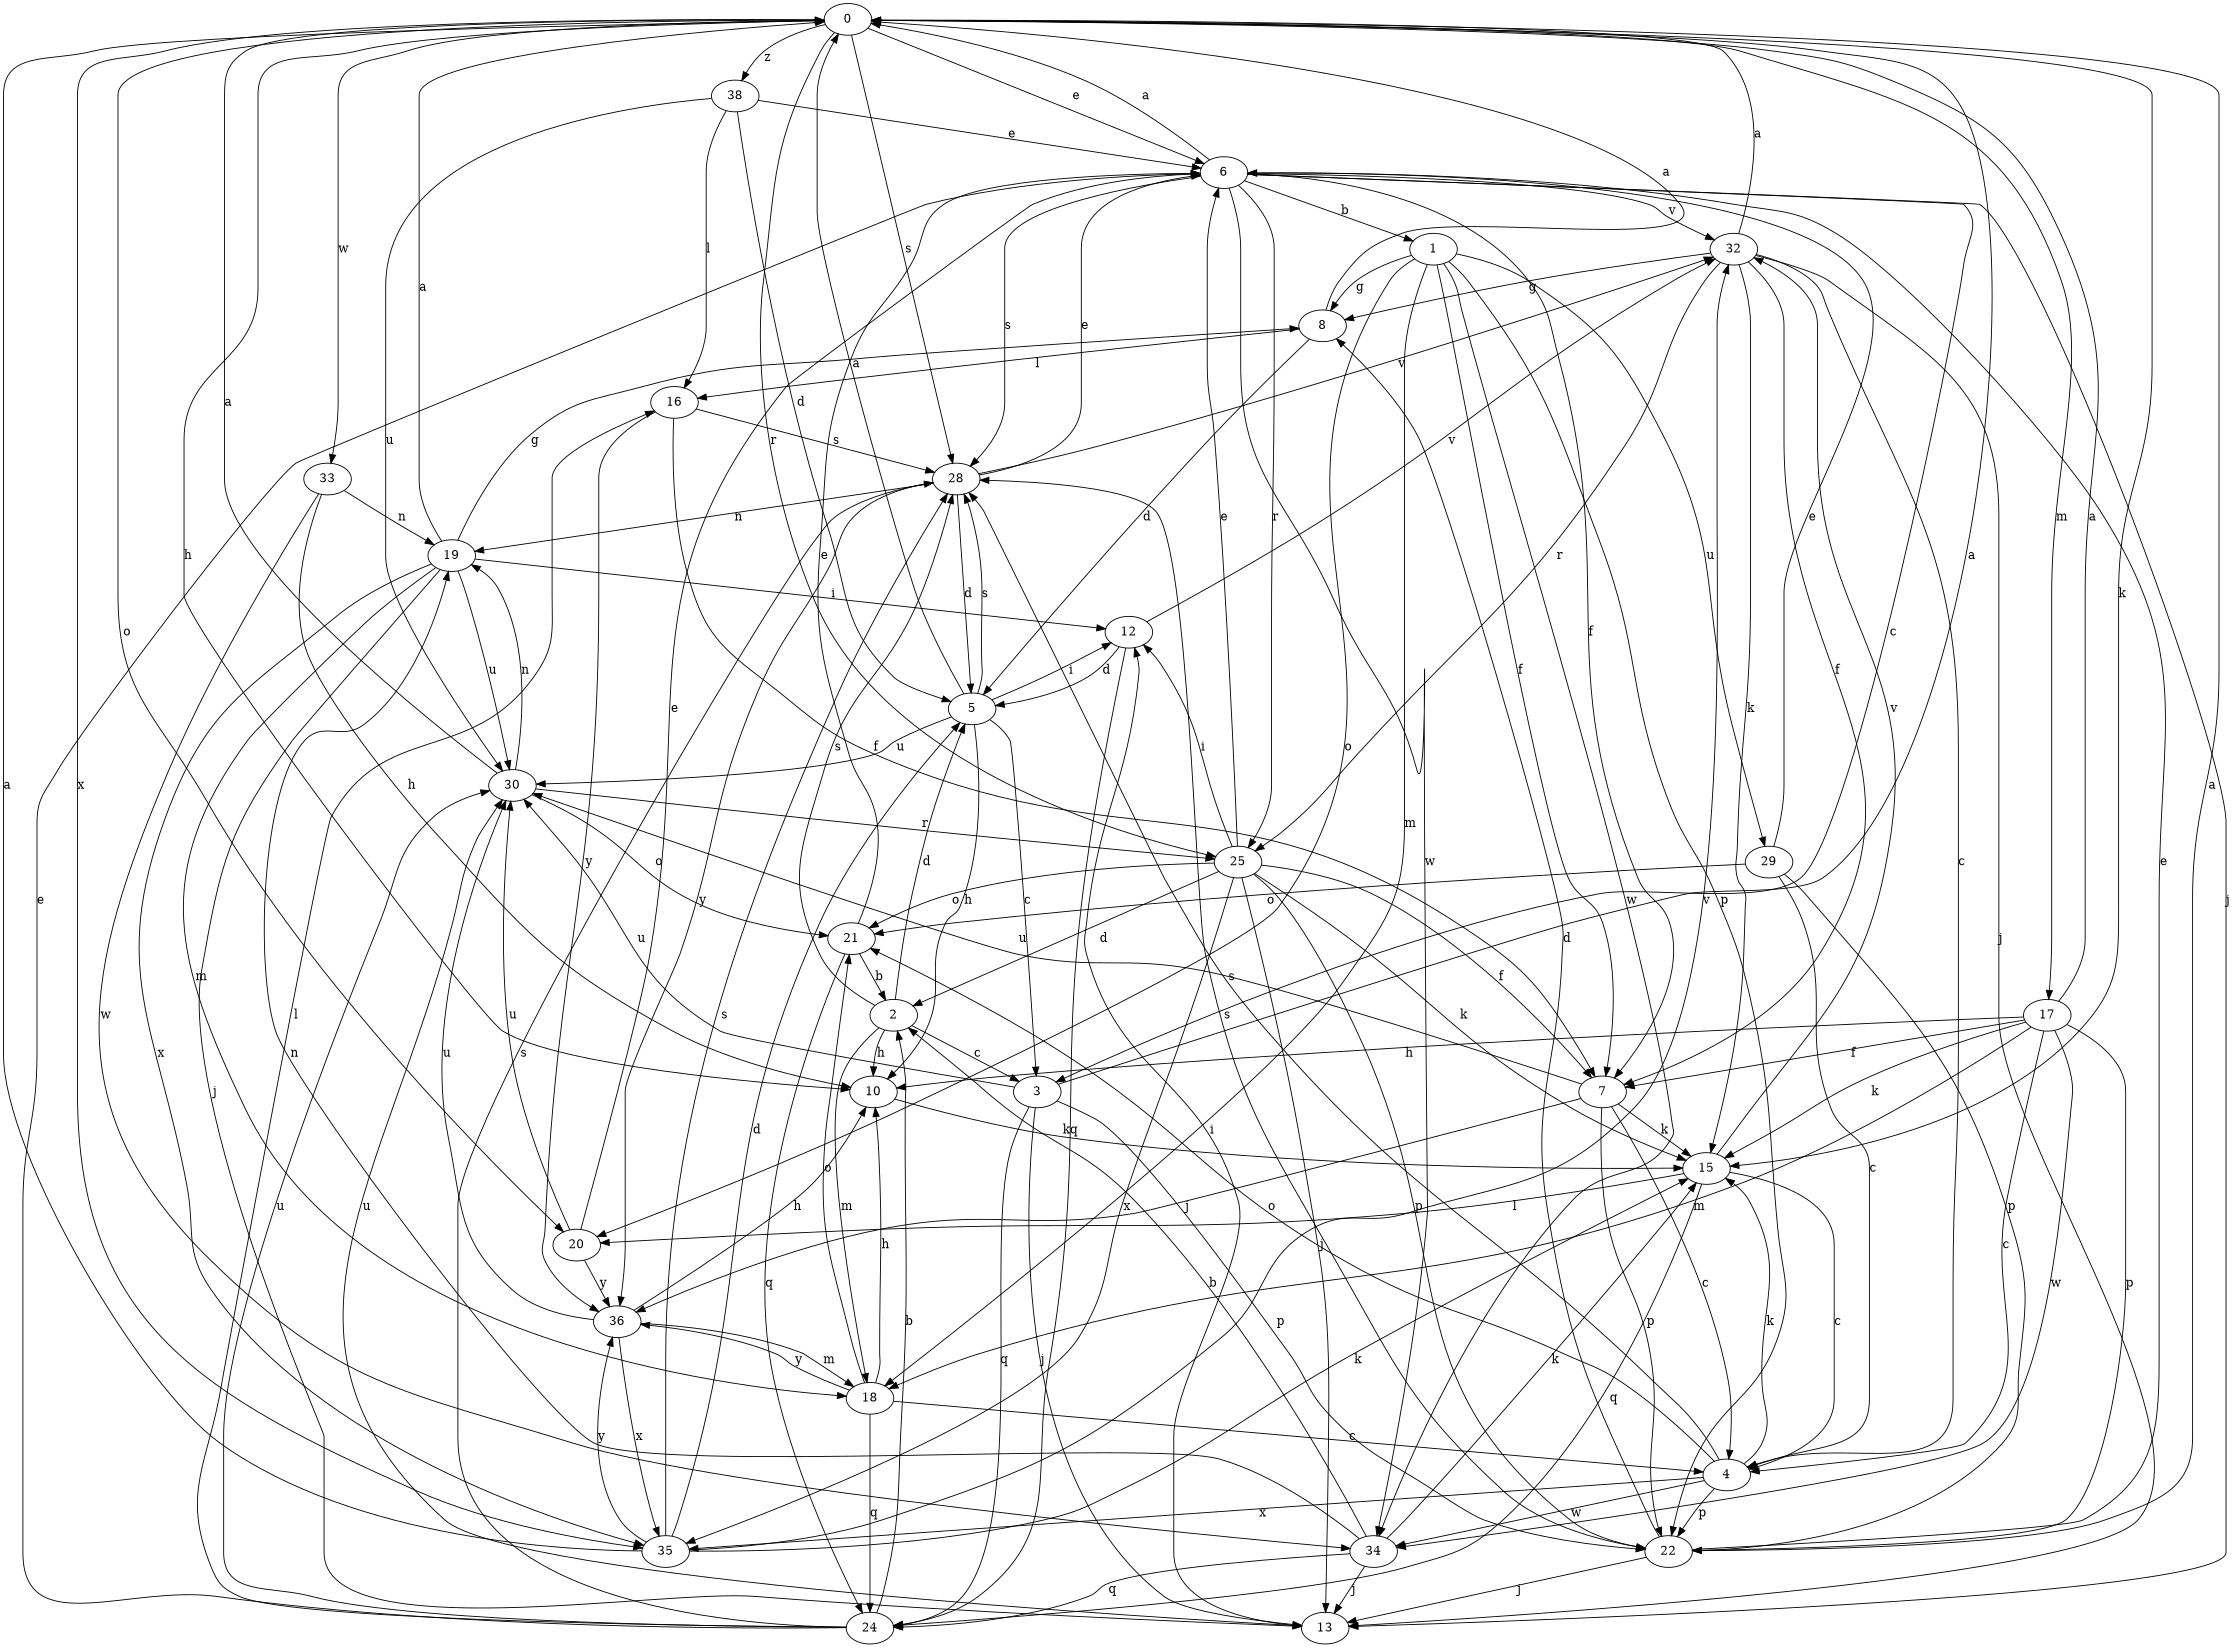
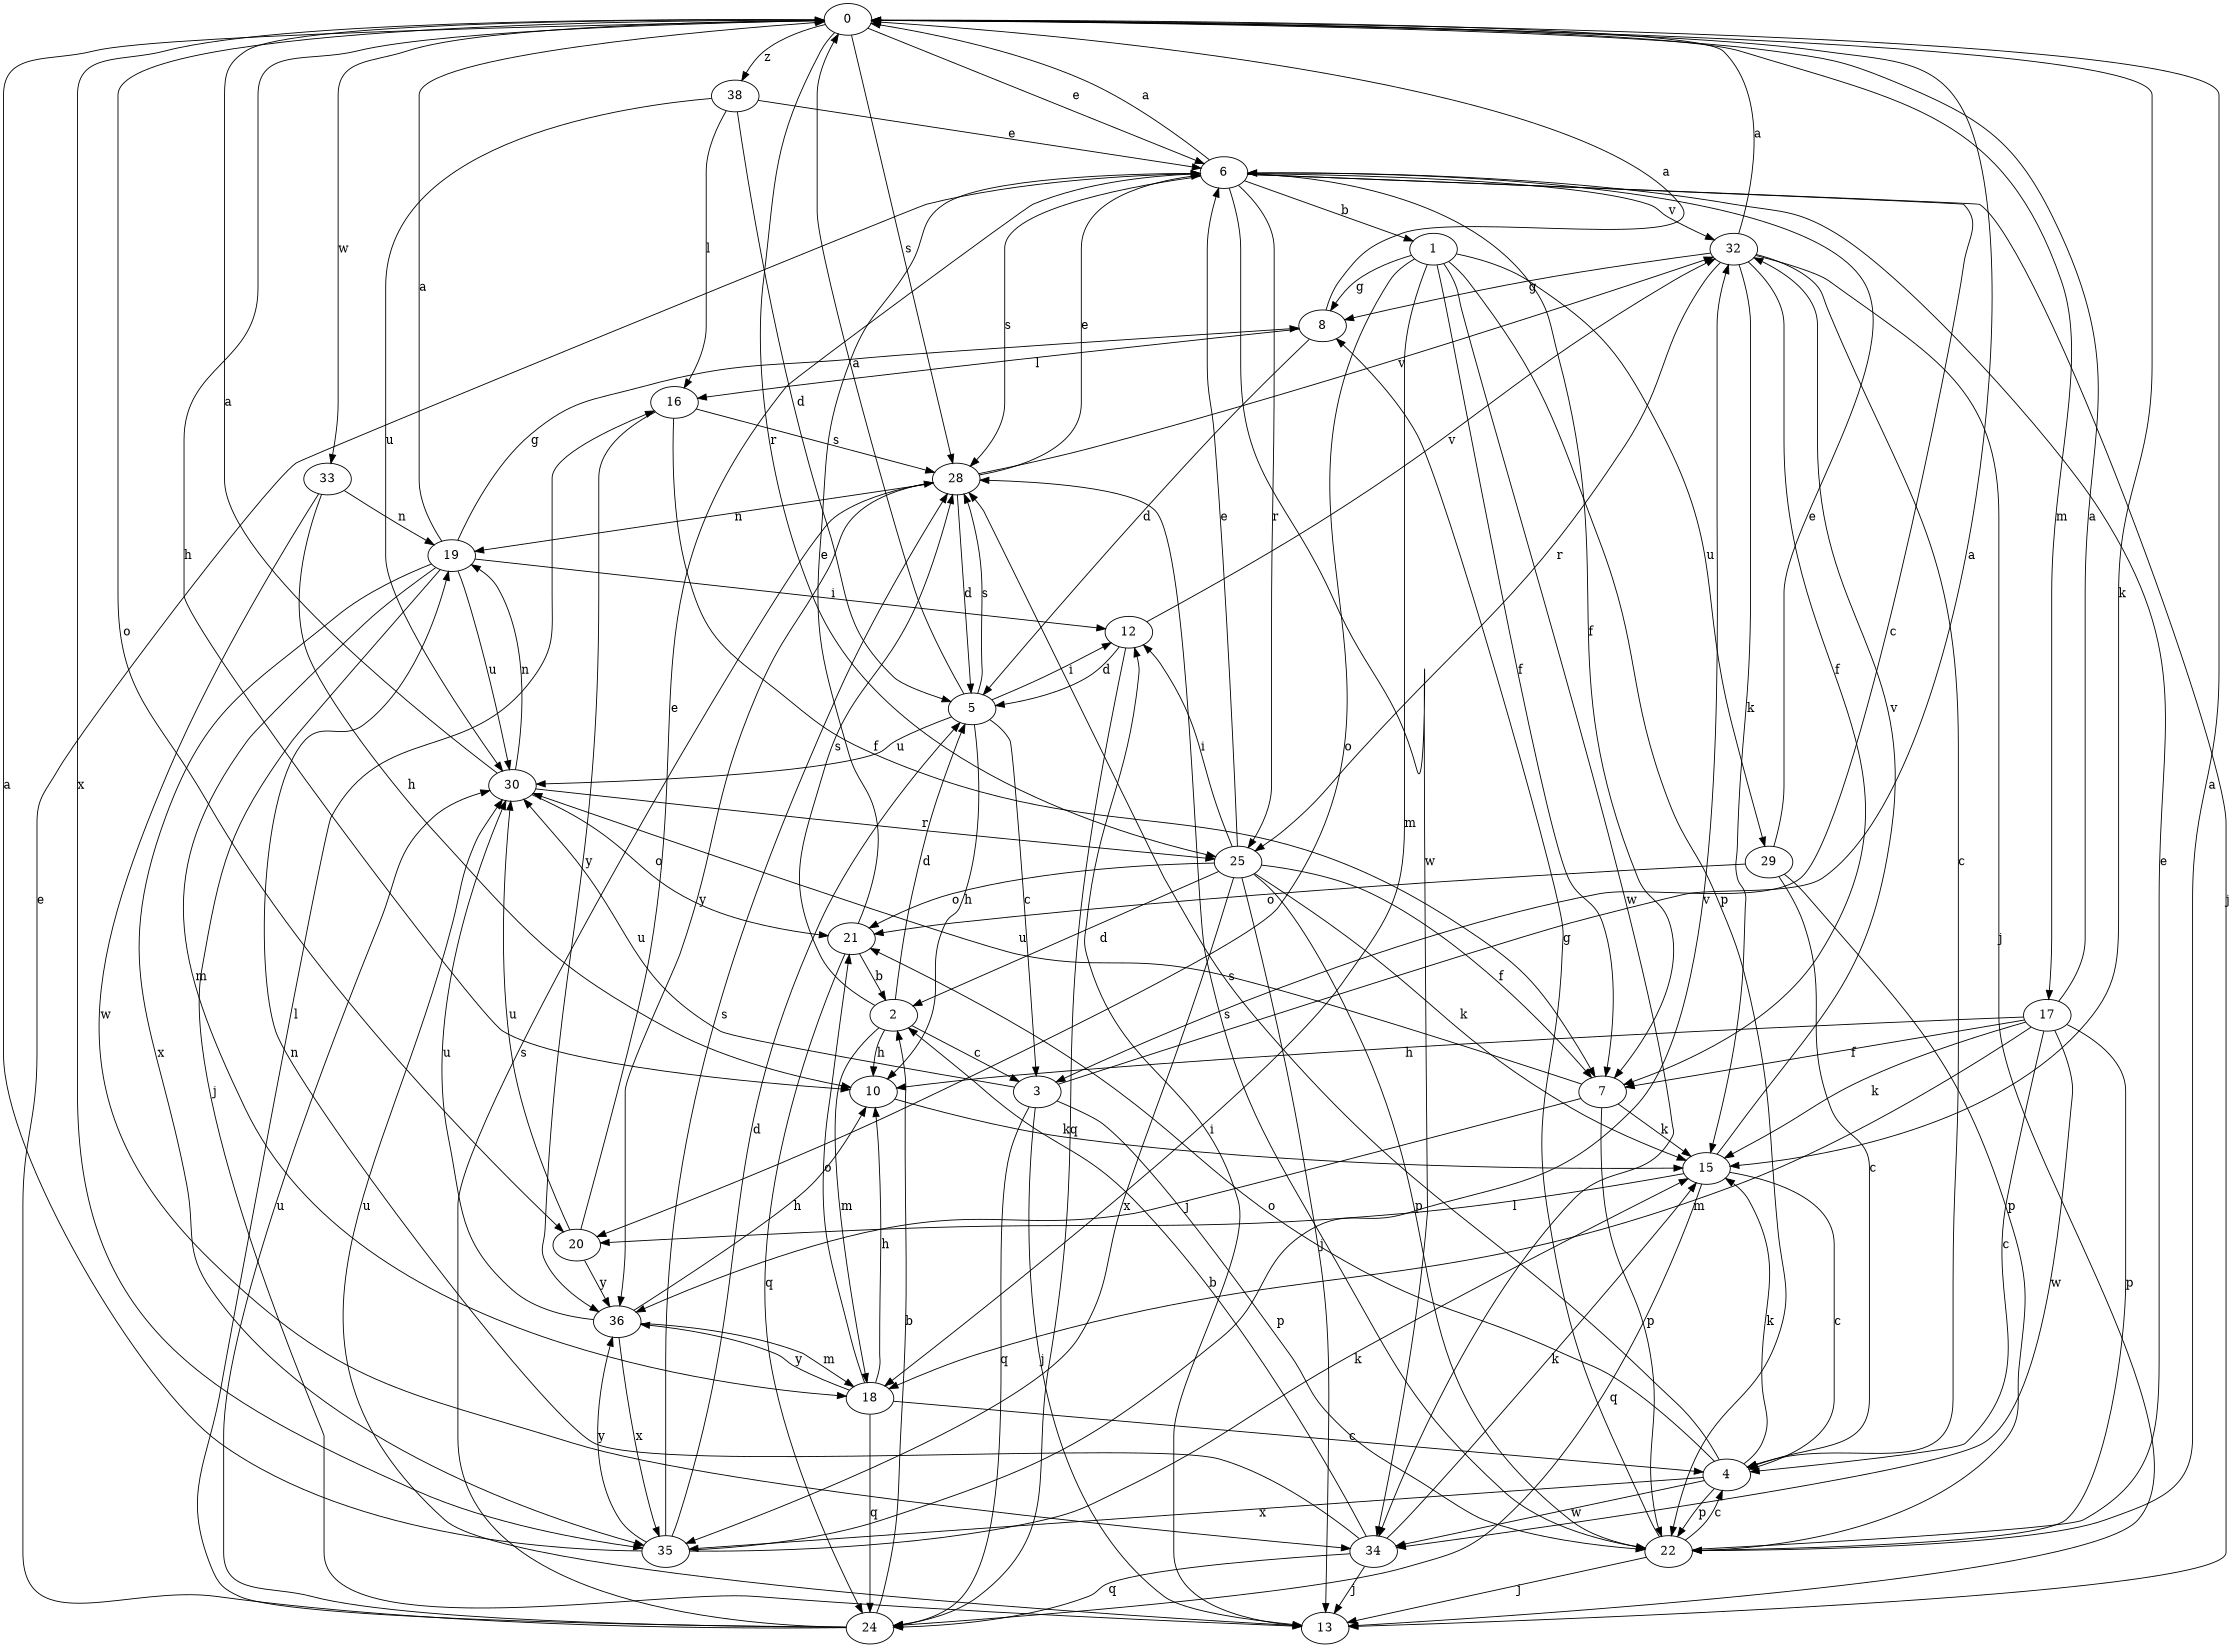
edge "22" -> "8": label "d" -> "g"
edge "7" -> "4": now "22" -> "4"
